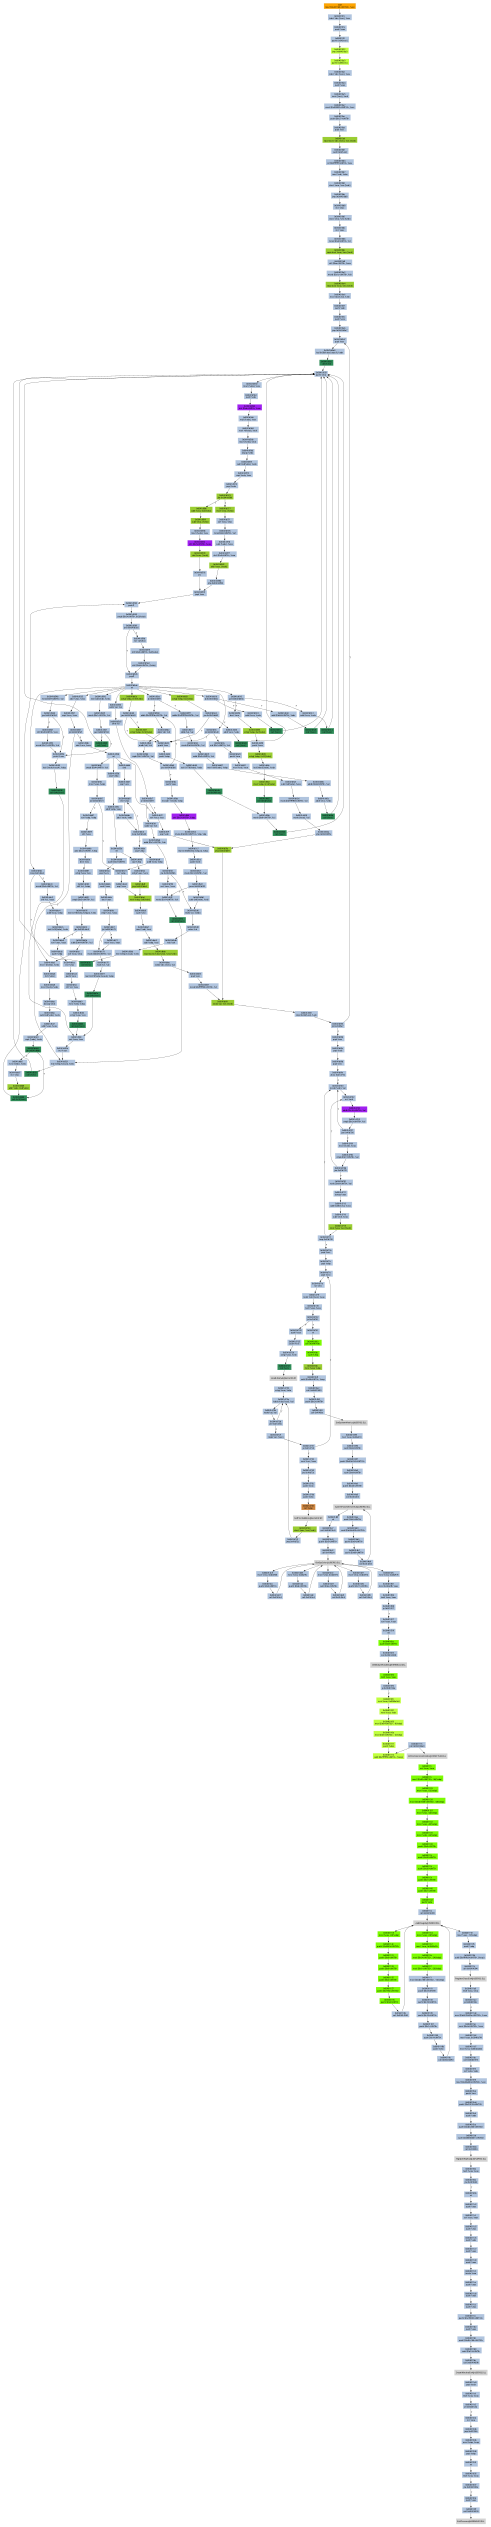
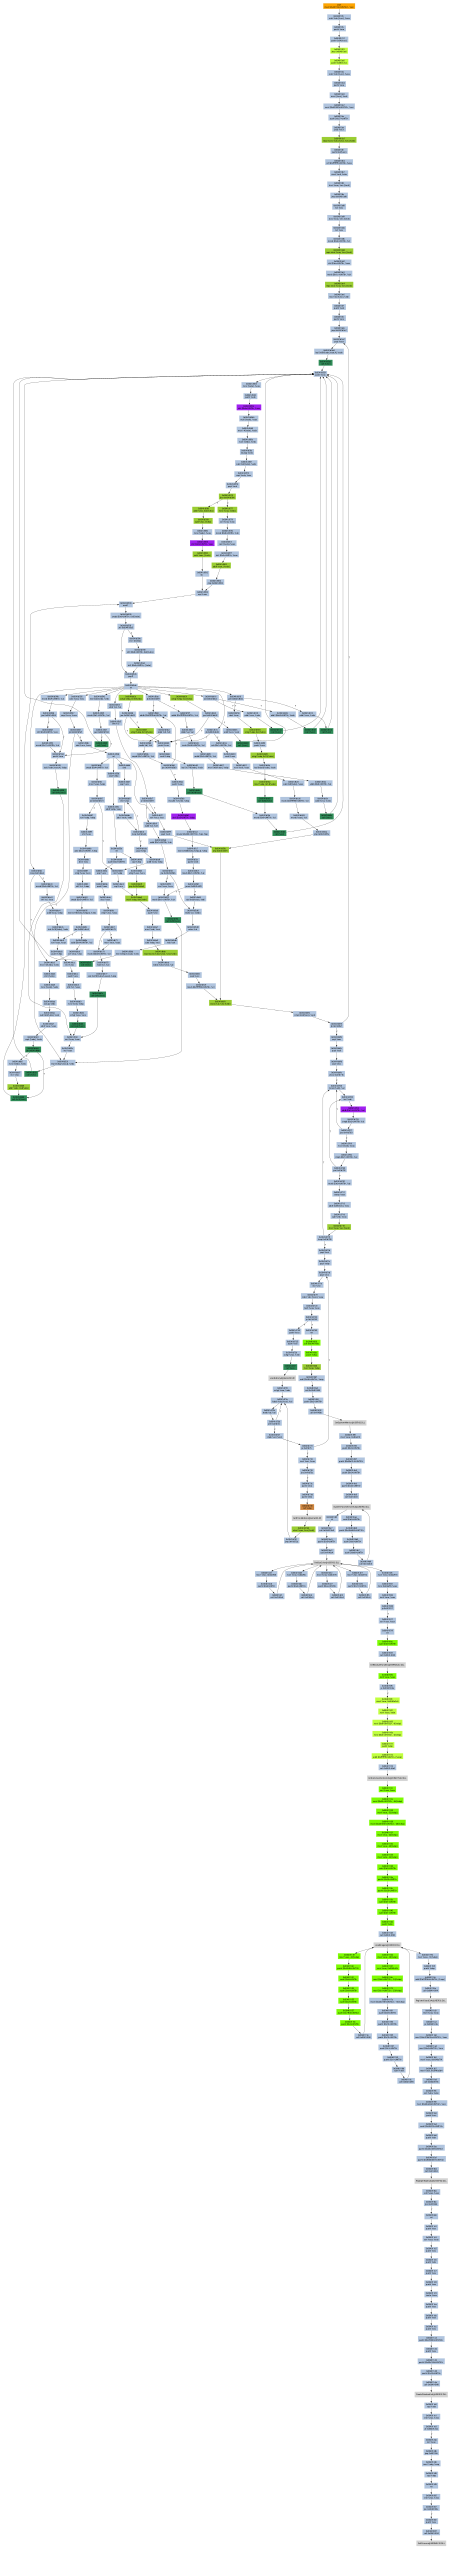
edge "0x00401116 call 0x004144a0" -> "0x00401112 addl $0xfffffff8<UINT8>, (%esp)": reversed
